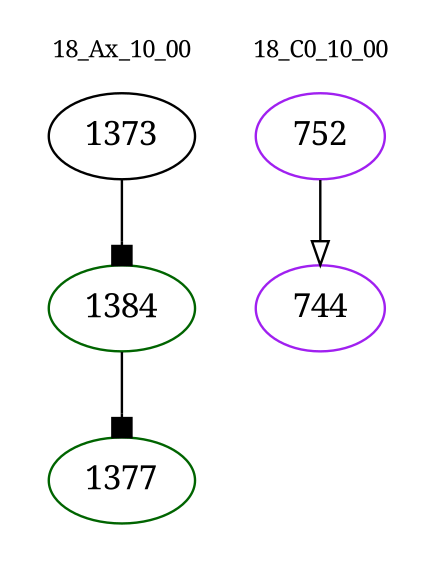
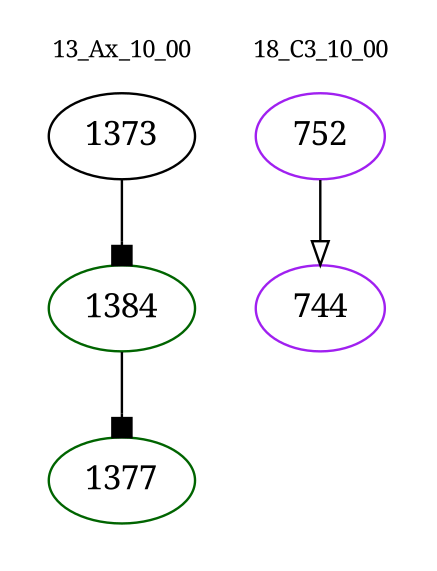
cluster "18_Ax_10_00": label "18_Ax_10_00" -> "13_Ax_10_00"
cluster "18_C0_10_00": label "18_C0_10_00" -> "18_C3_10_00"
